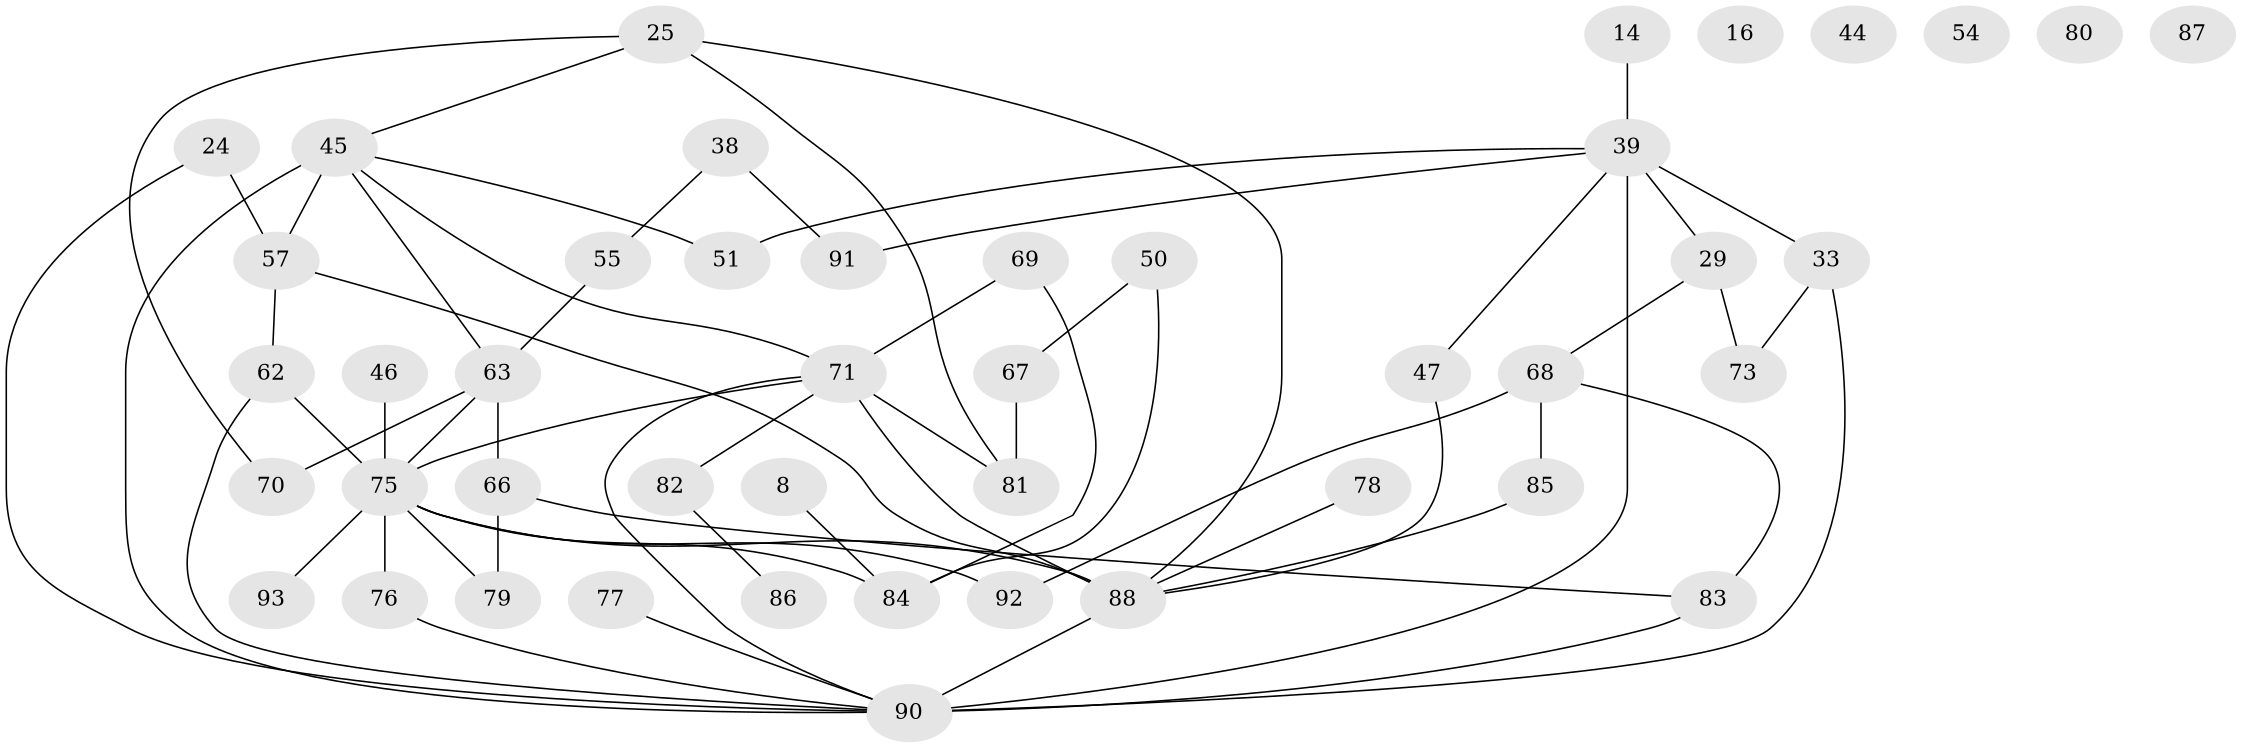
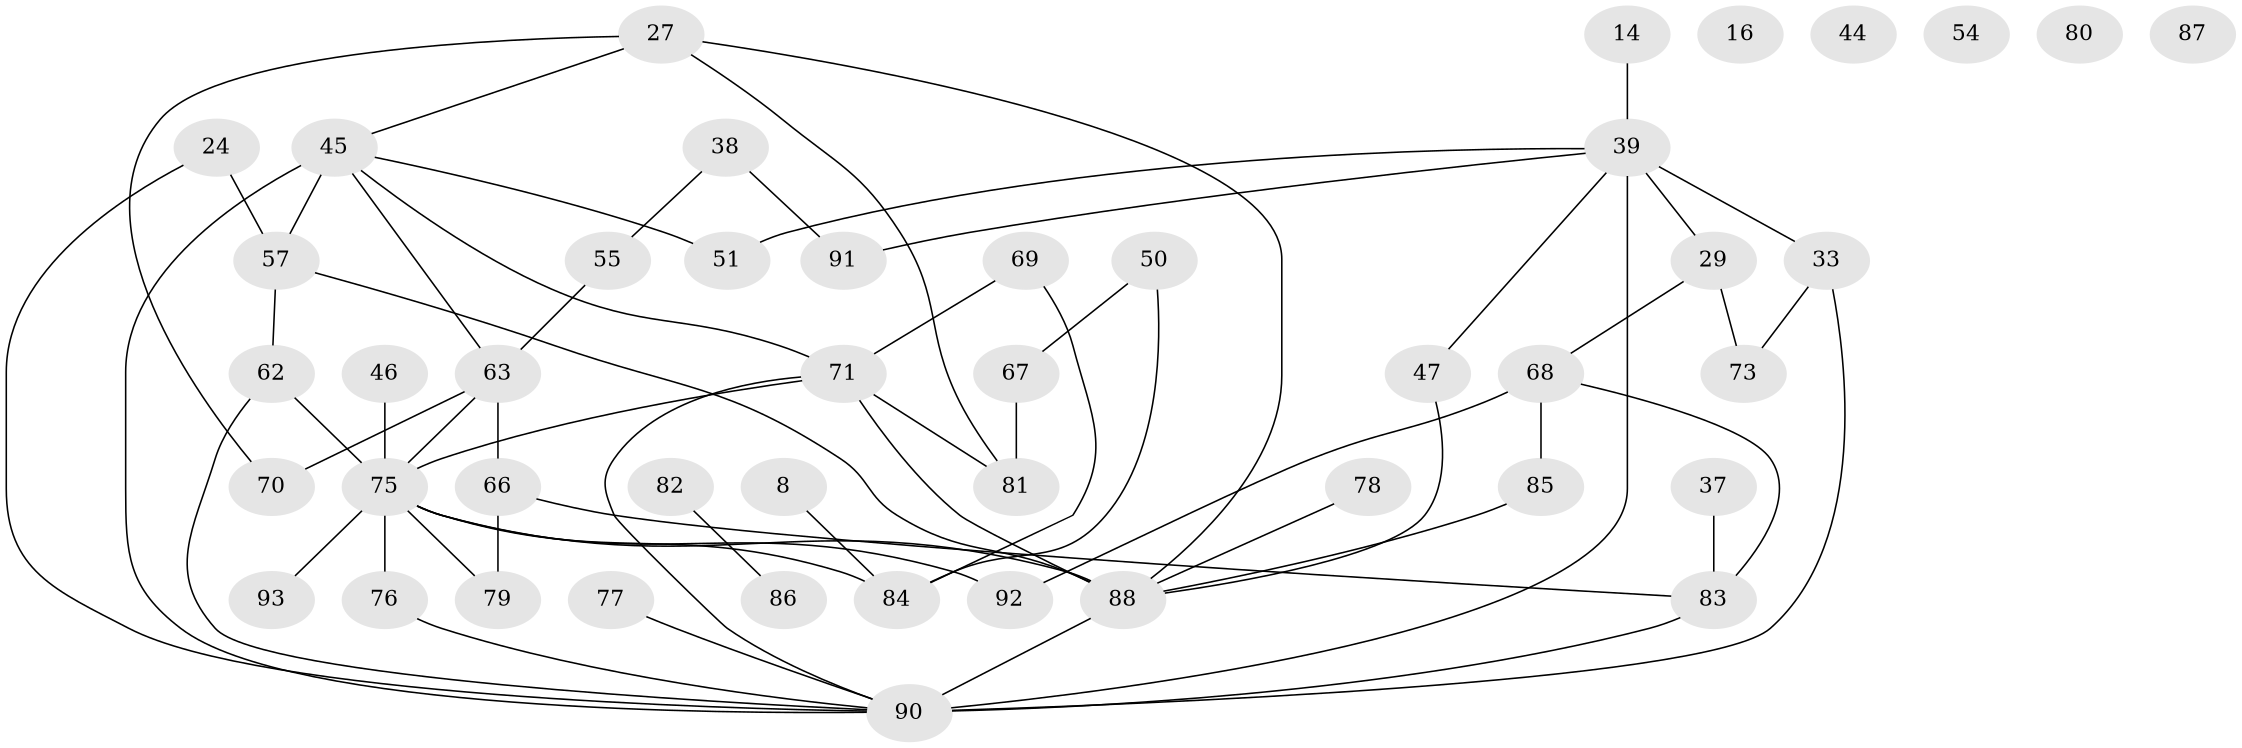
node "25": label "25" -> "27"
edge "71" -- "82": removed
node "37": added
